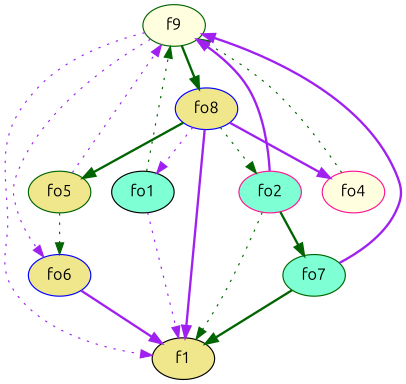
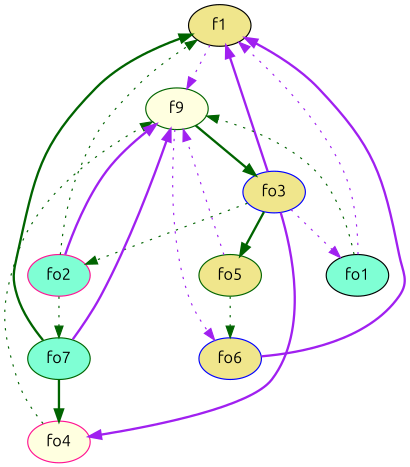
node "fo8": label "fo8" -> "fo3"
edge "f9" -> "f1": reversed
edge "fo2" -> "fo7": style bold -> dotted
edge "fo7" -> "fo4": added
